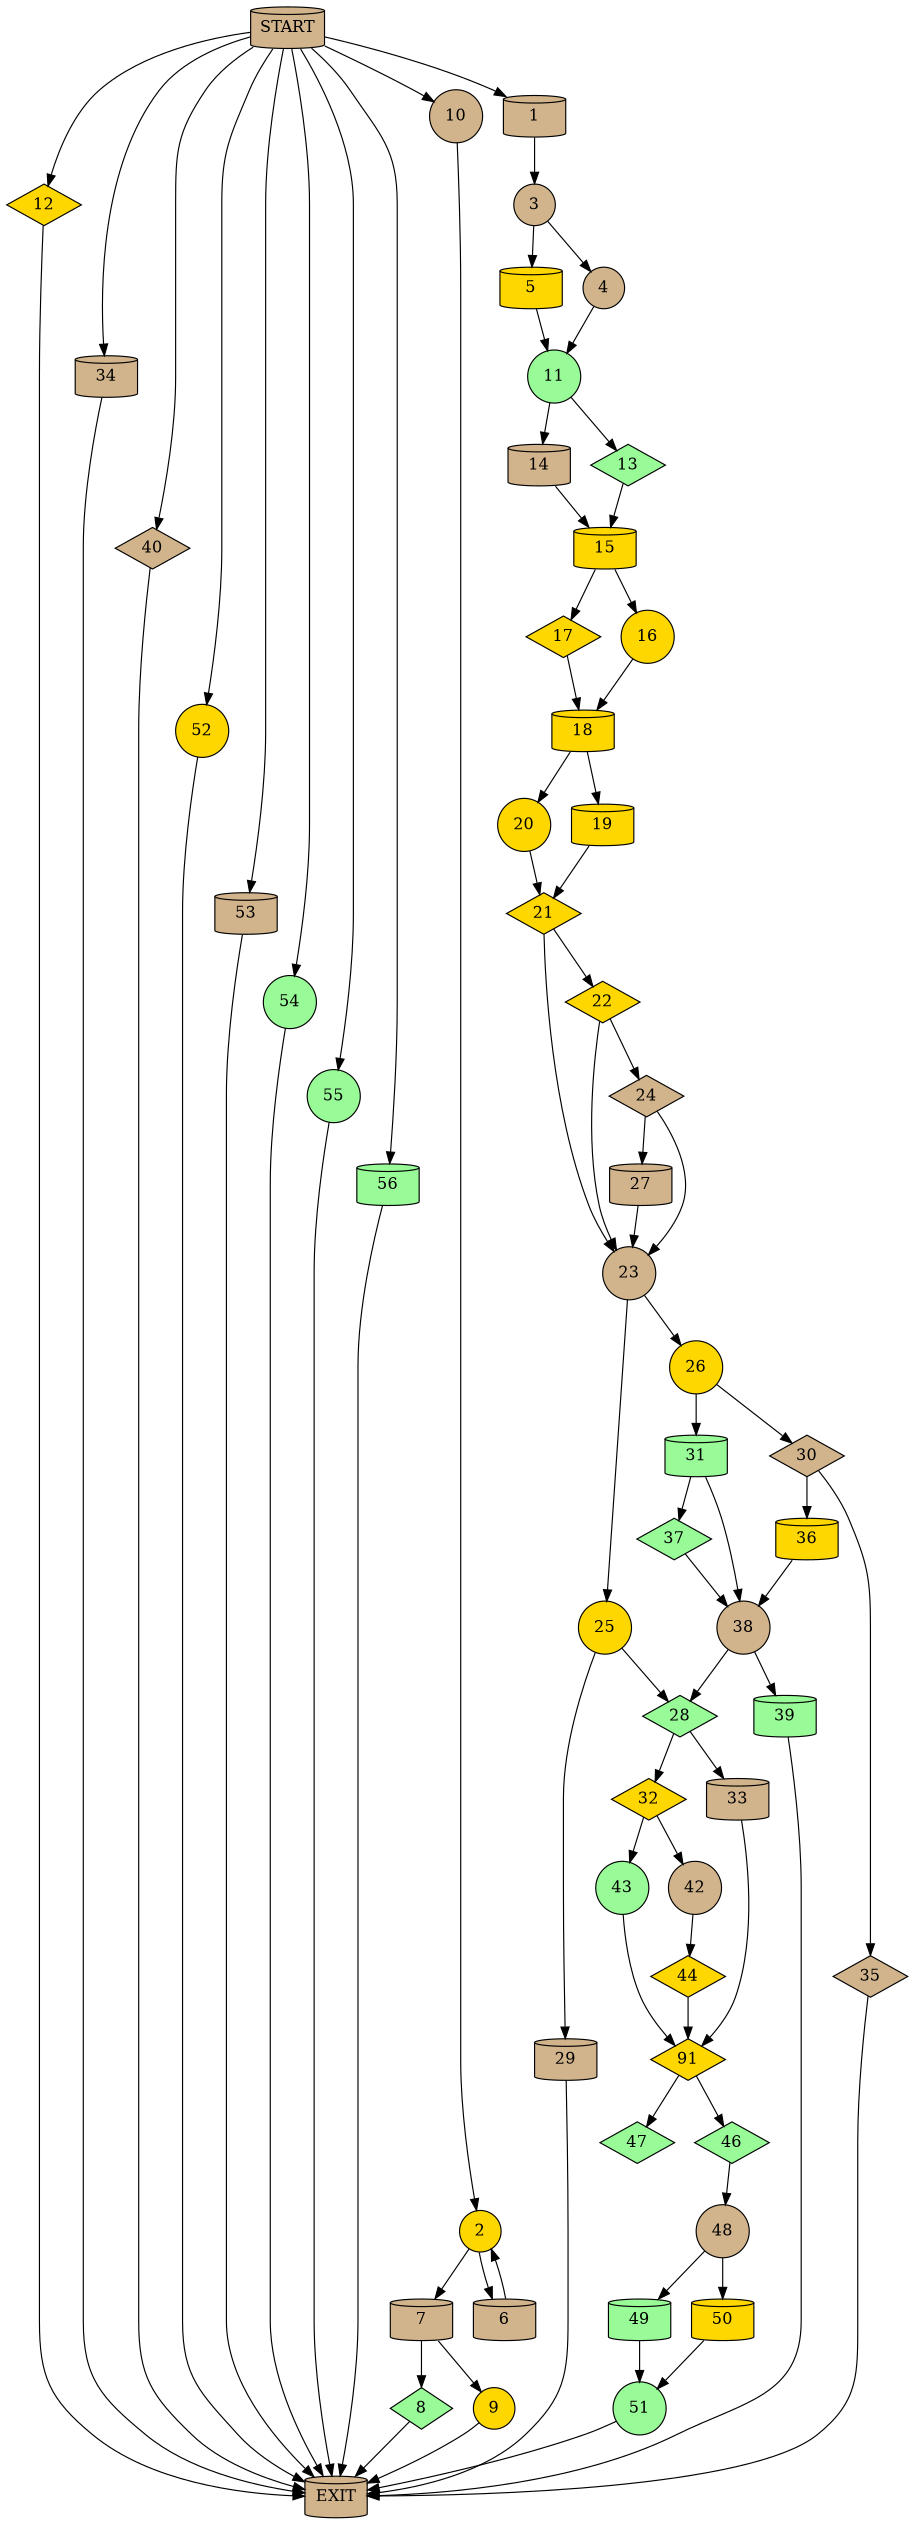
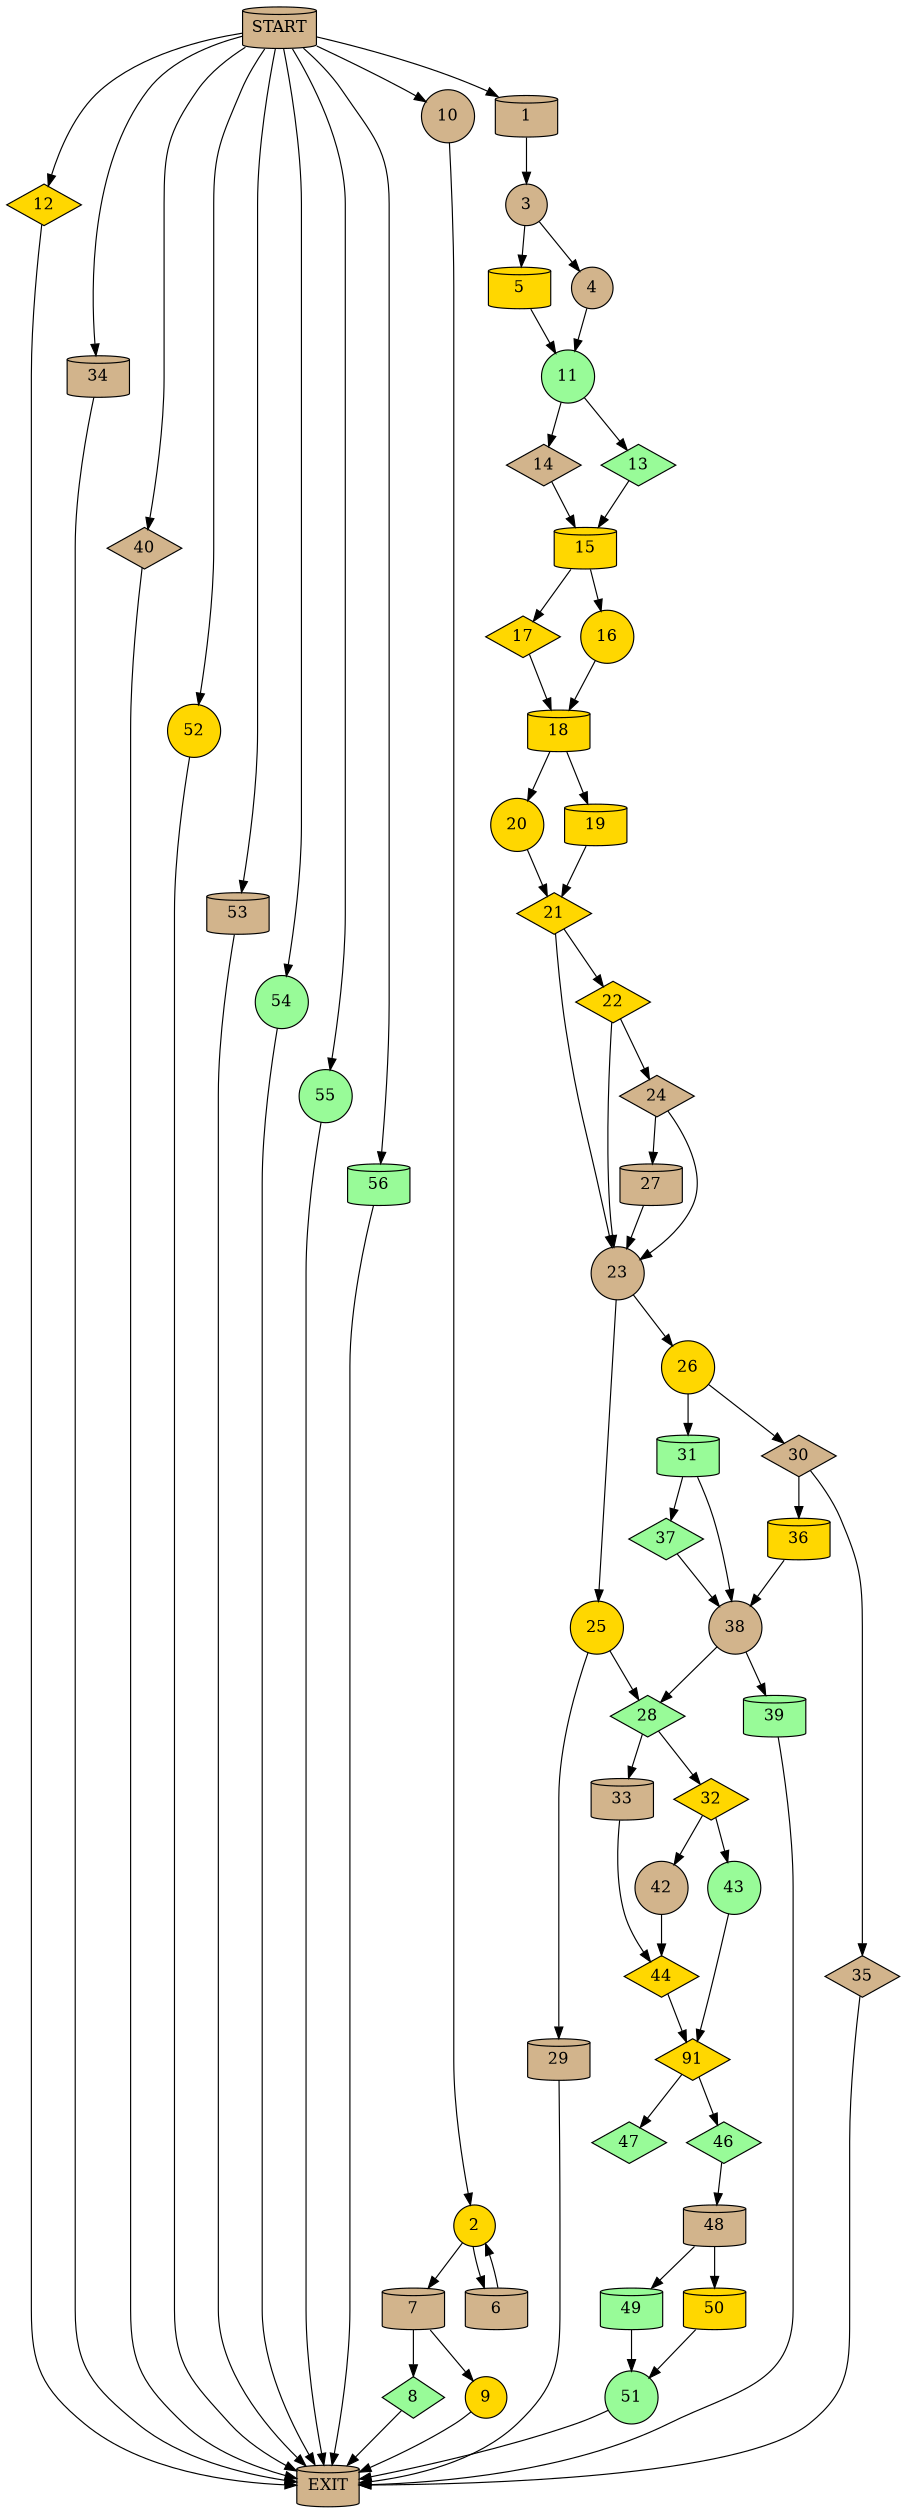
node "14": shape cylinder -> diamond
edge "33" -> "91": now "33" -> "44"
node "48": shape circle -> cylinder
